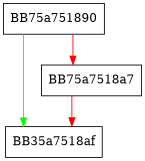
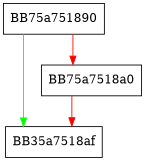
node "BB75a7518a7": label "BB75a7518a7" -> "BB75a7518a0"
